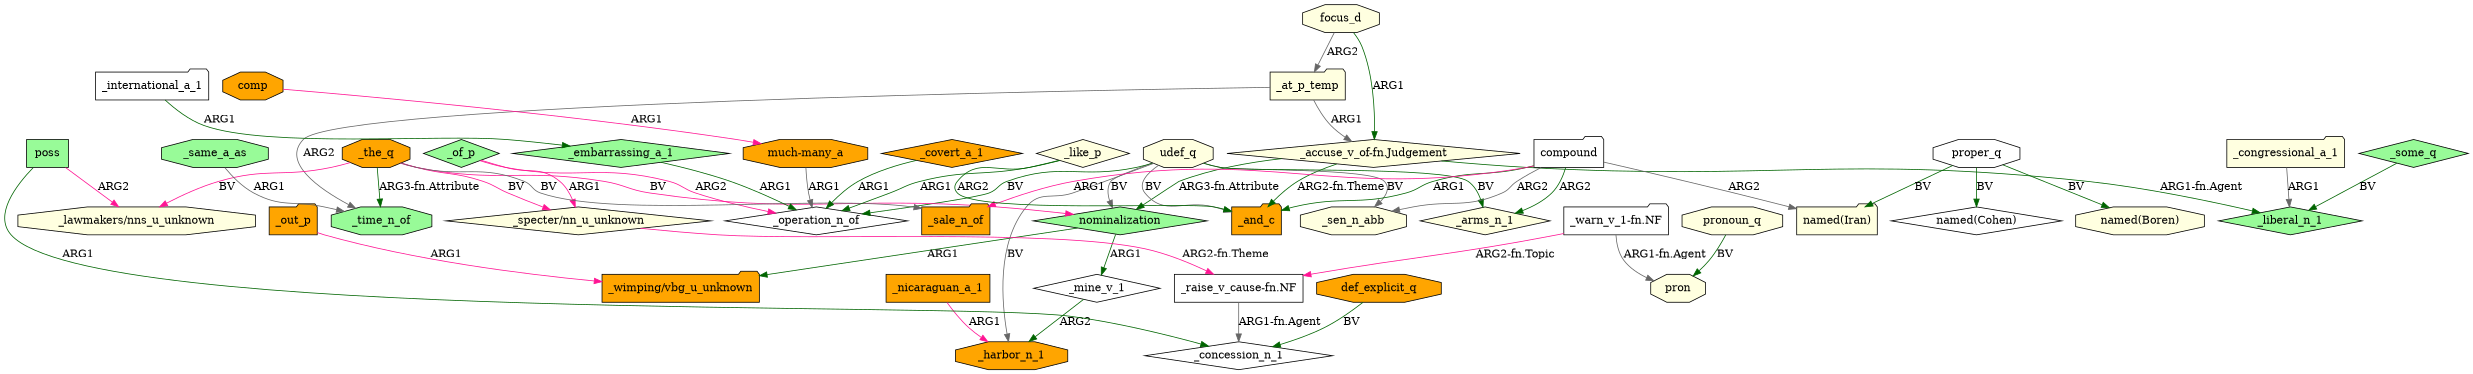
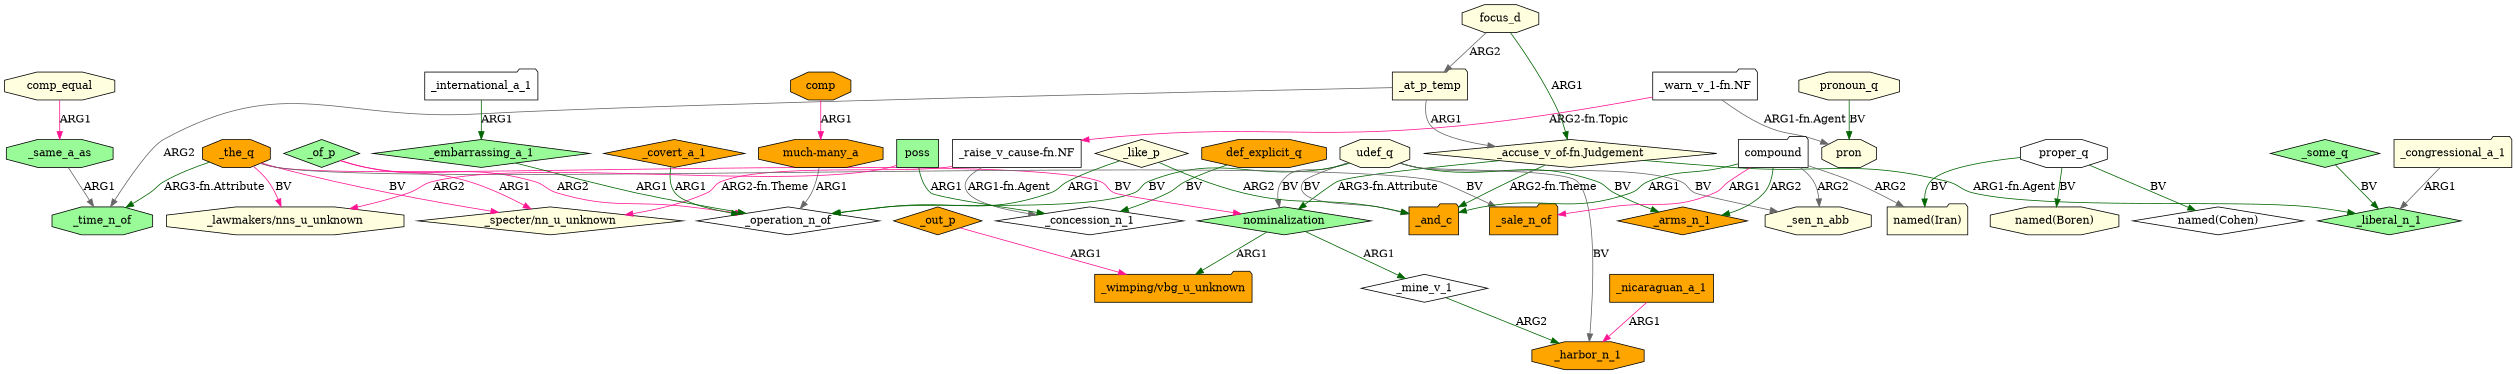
node "comp_equal": added
node "_out_p": shape folder -> diamond
node "_arms_n_1": fillcolor lightyellow -> orange
edge "_specter/nn_u_unknown" -> "_raise_v_cause-fn.NF": reversed
